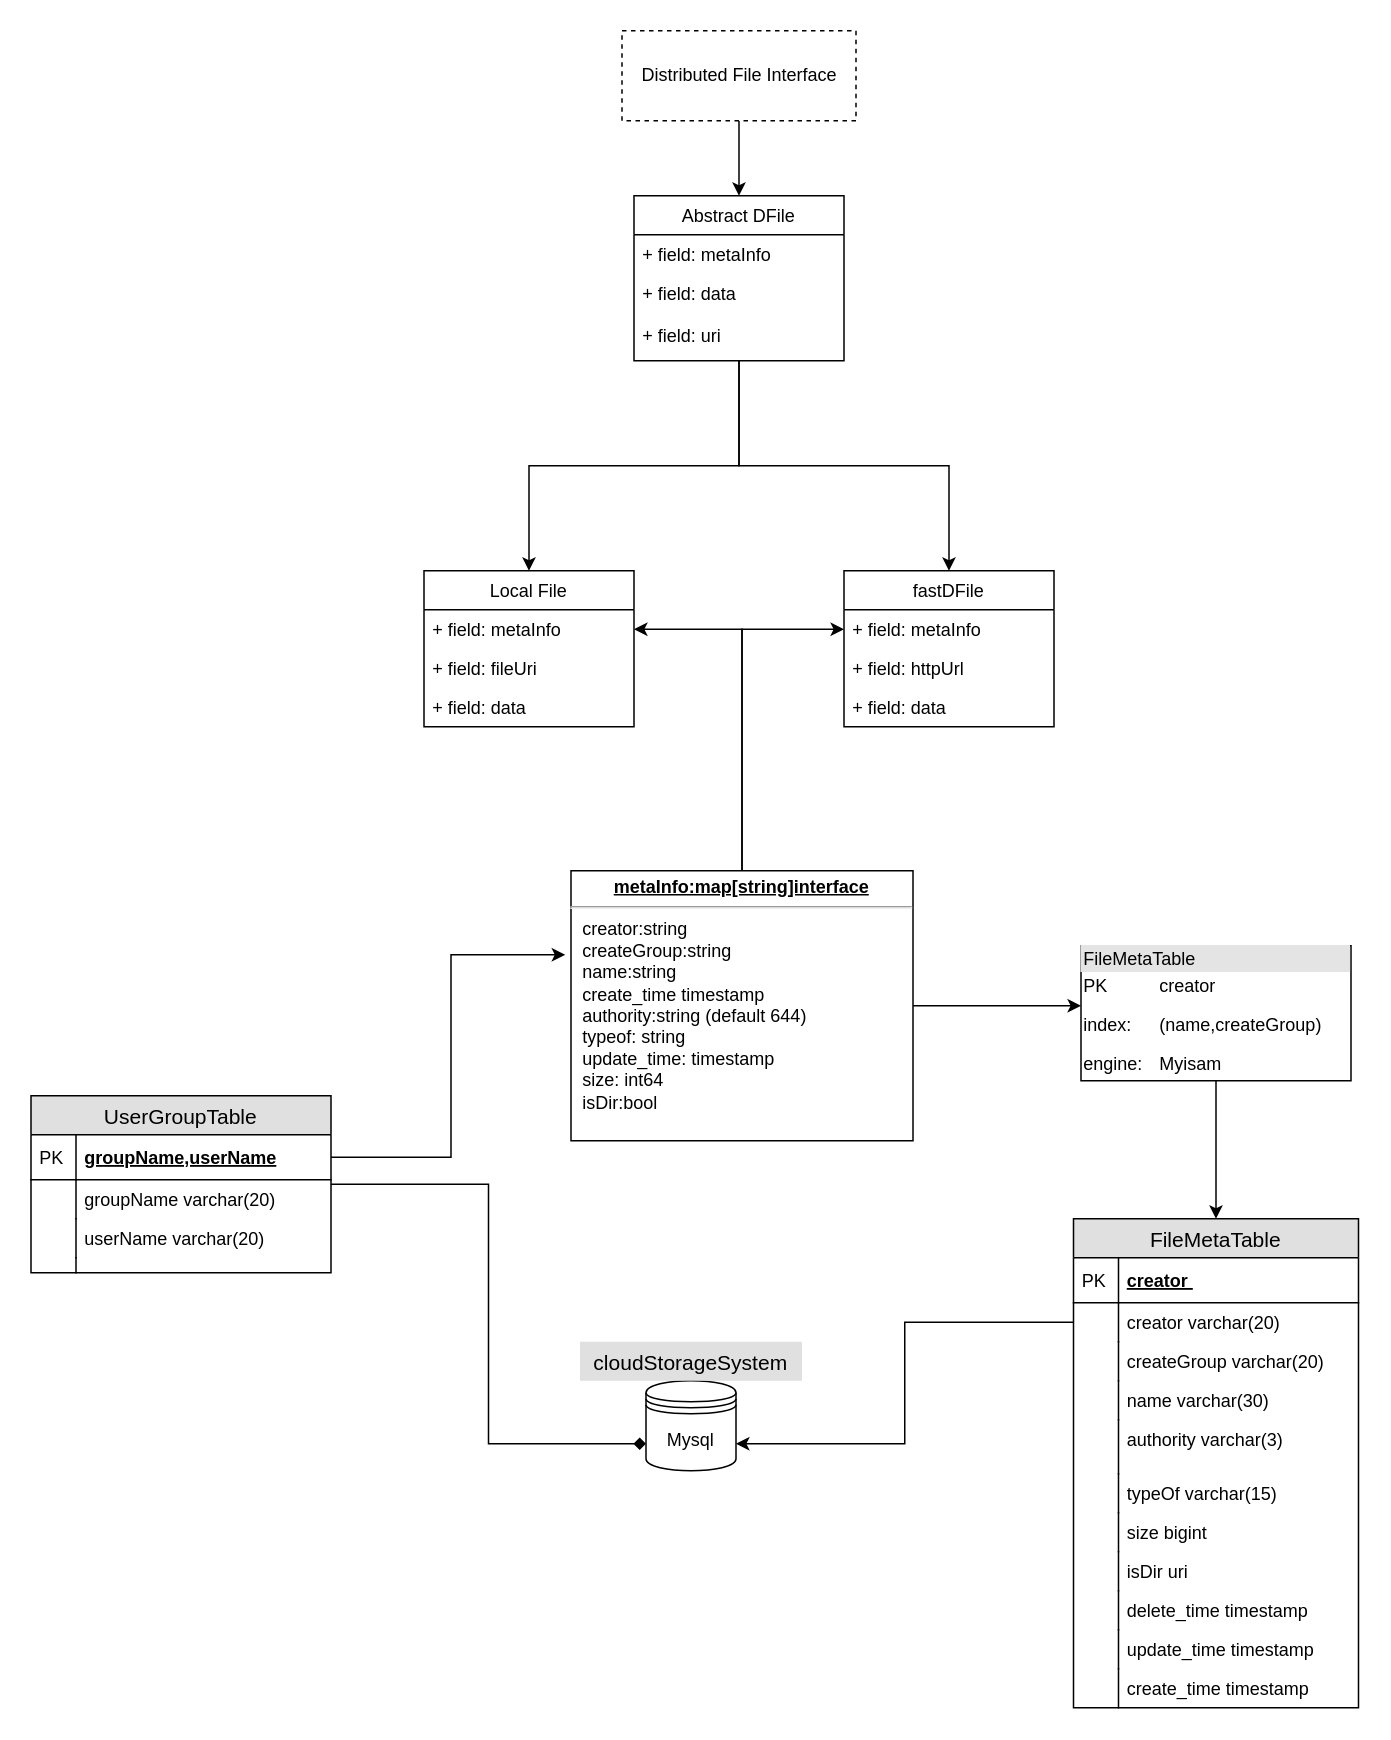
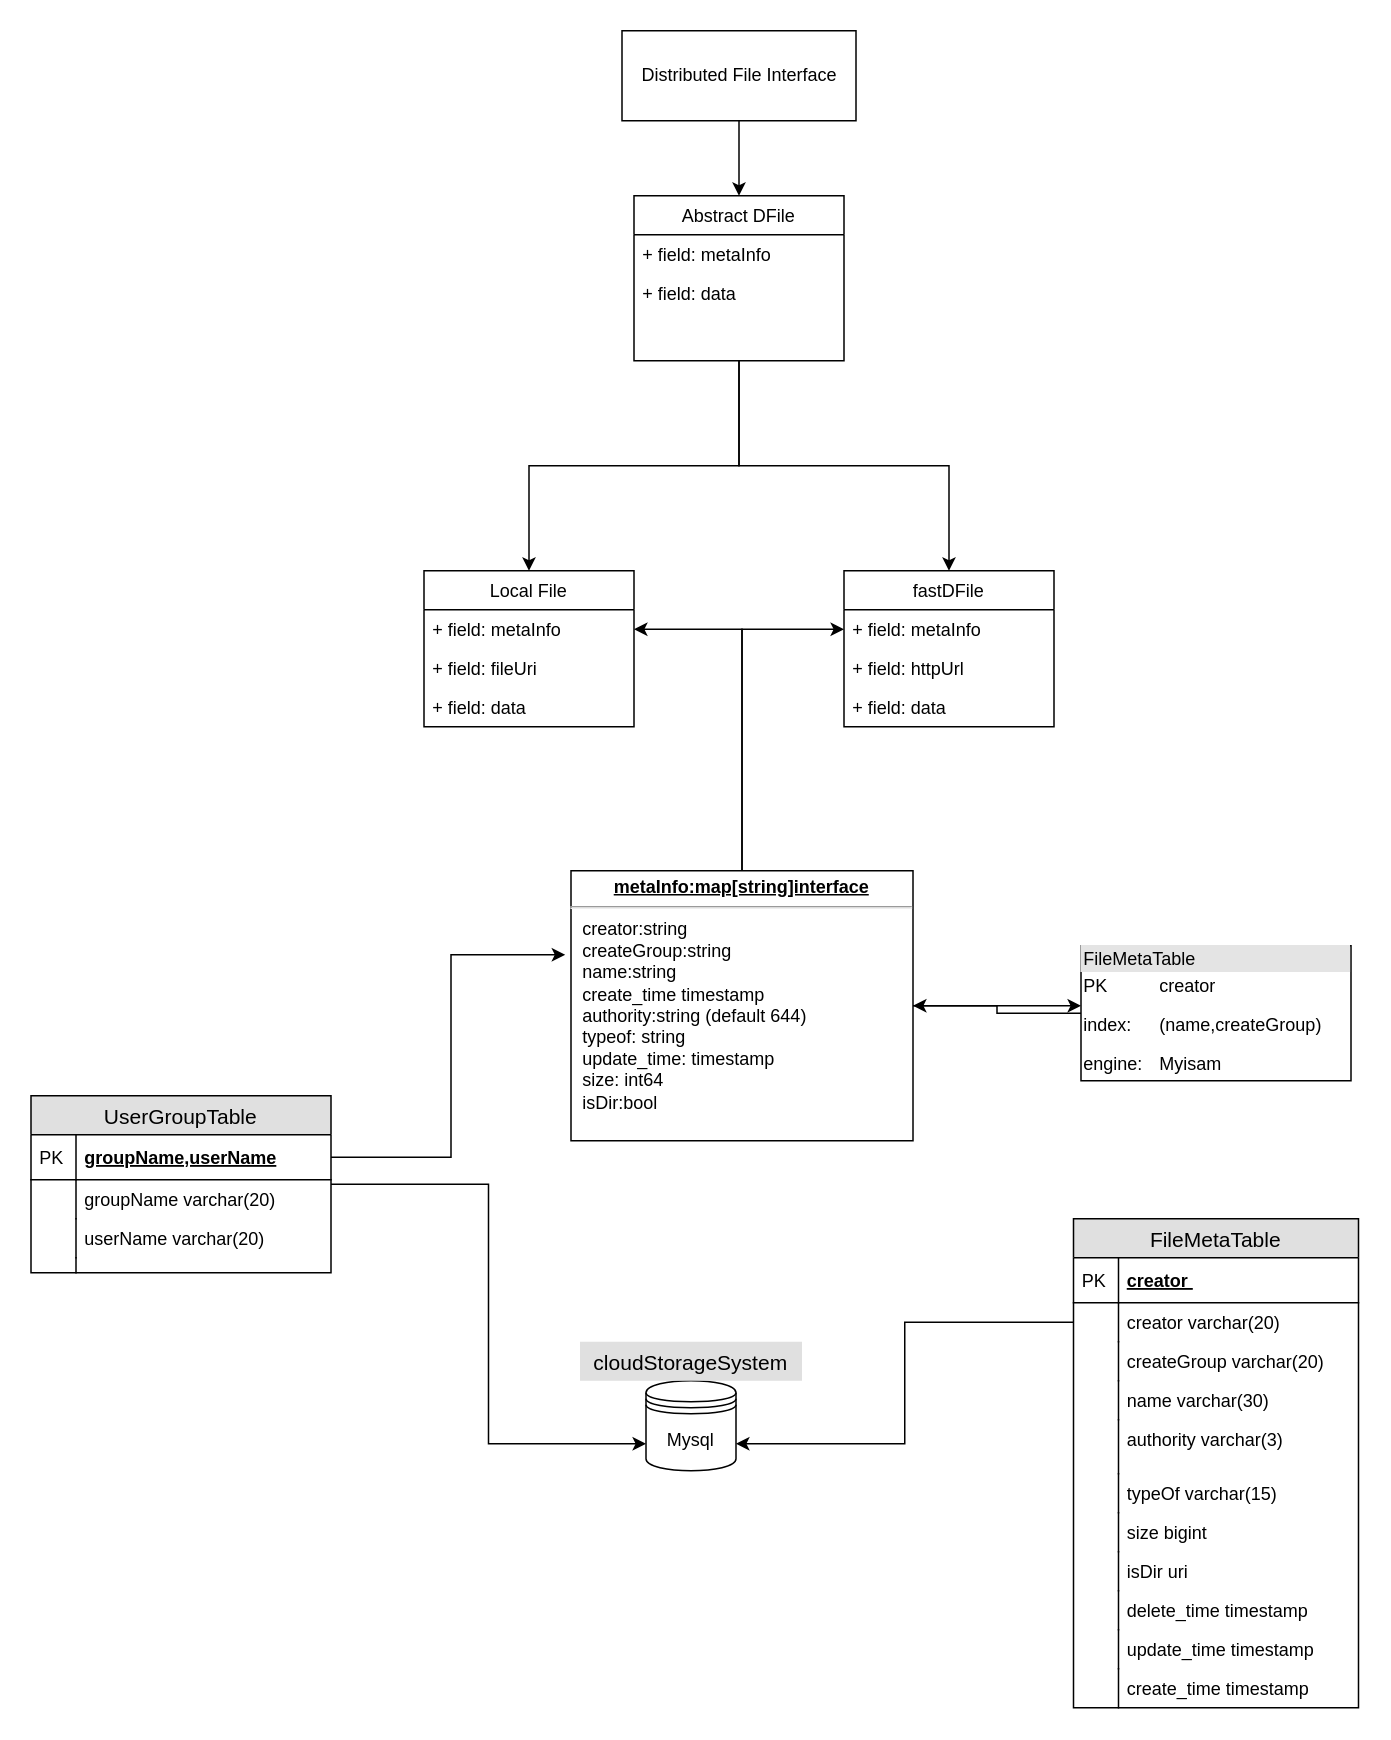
node "Distributed File Interface": style dashed -> solid
node "+ field: uri": removed
edge "FileMetaTable PK creator index: (name,createGroup) engine: Myisam" -> "FileMetaTable": now "FileMetaTable PK creator index: (name,createGroup) engine: Myisam" -> "metaInfo:map[string]interface creator:string createGroup:string name:string create_time timestamp authority:string (default 644) typeof: string update_time: timestamp size: int64 isDir:bool"
edge "UserGroupTable" -> "Mysql": arrowhead diamond -> classic
